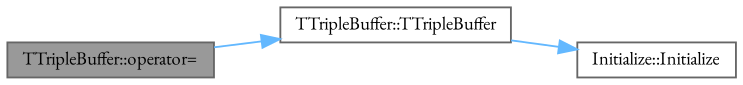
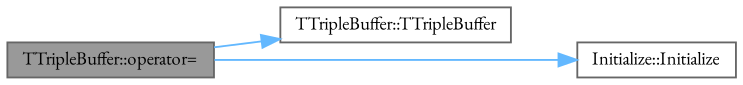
edge "TTripleBuffer::TTripleBuffer" -> "Initialize::Initialize": now "TTripleBuffer::operator=" -> "Initialize::Initialize"
